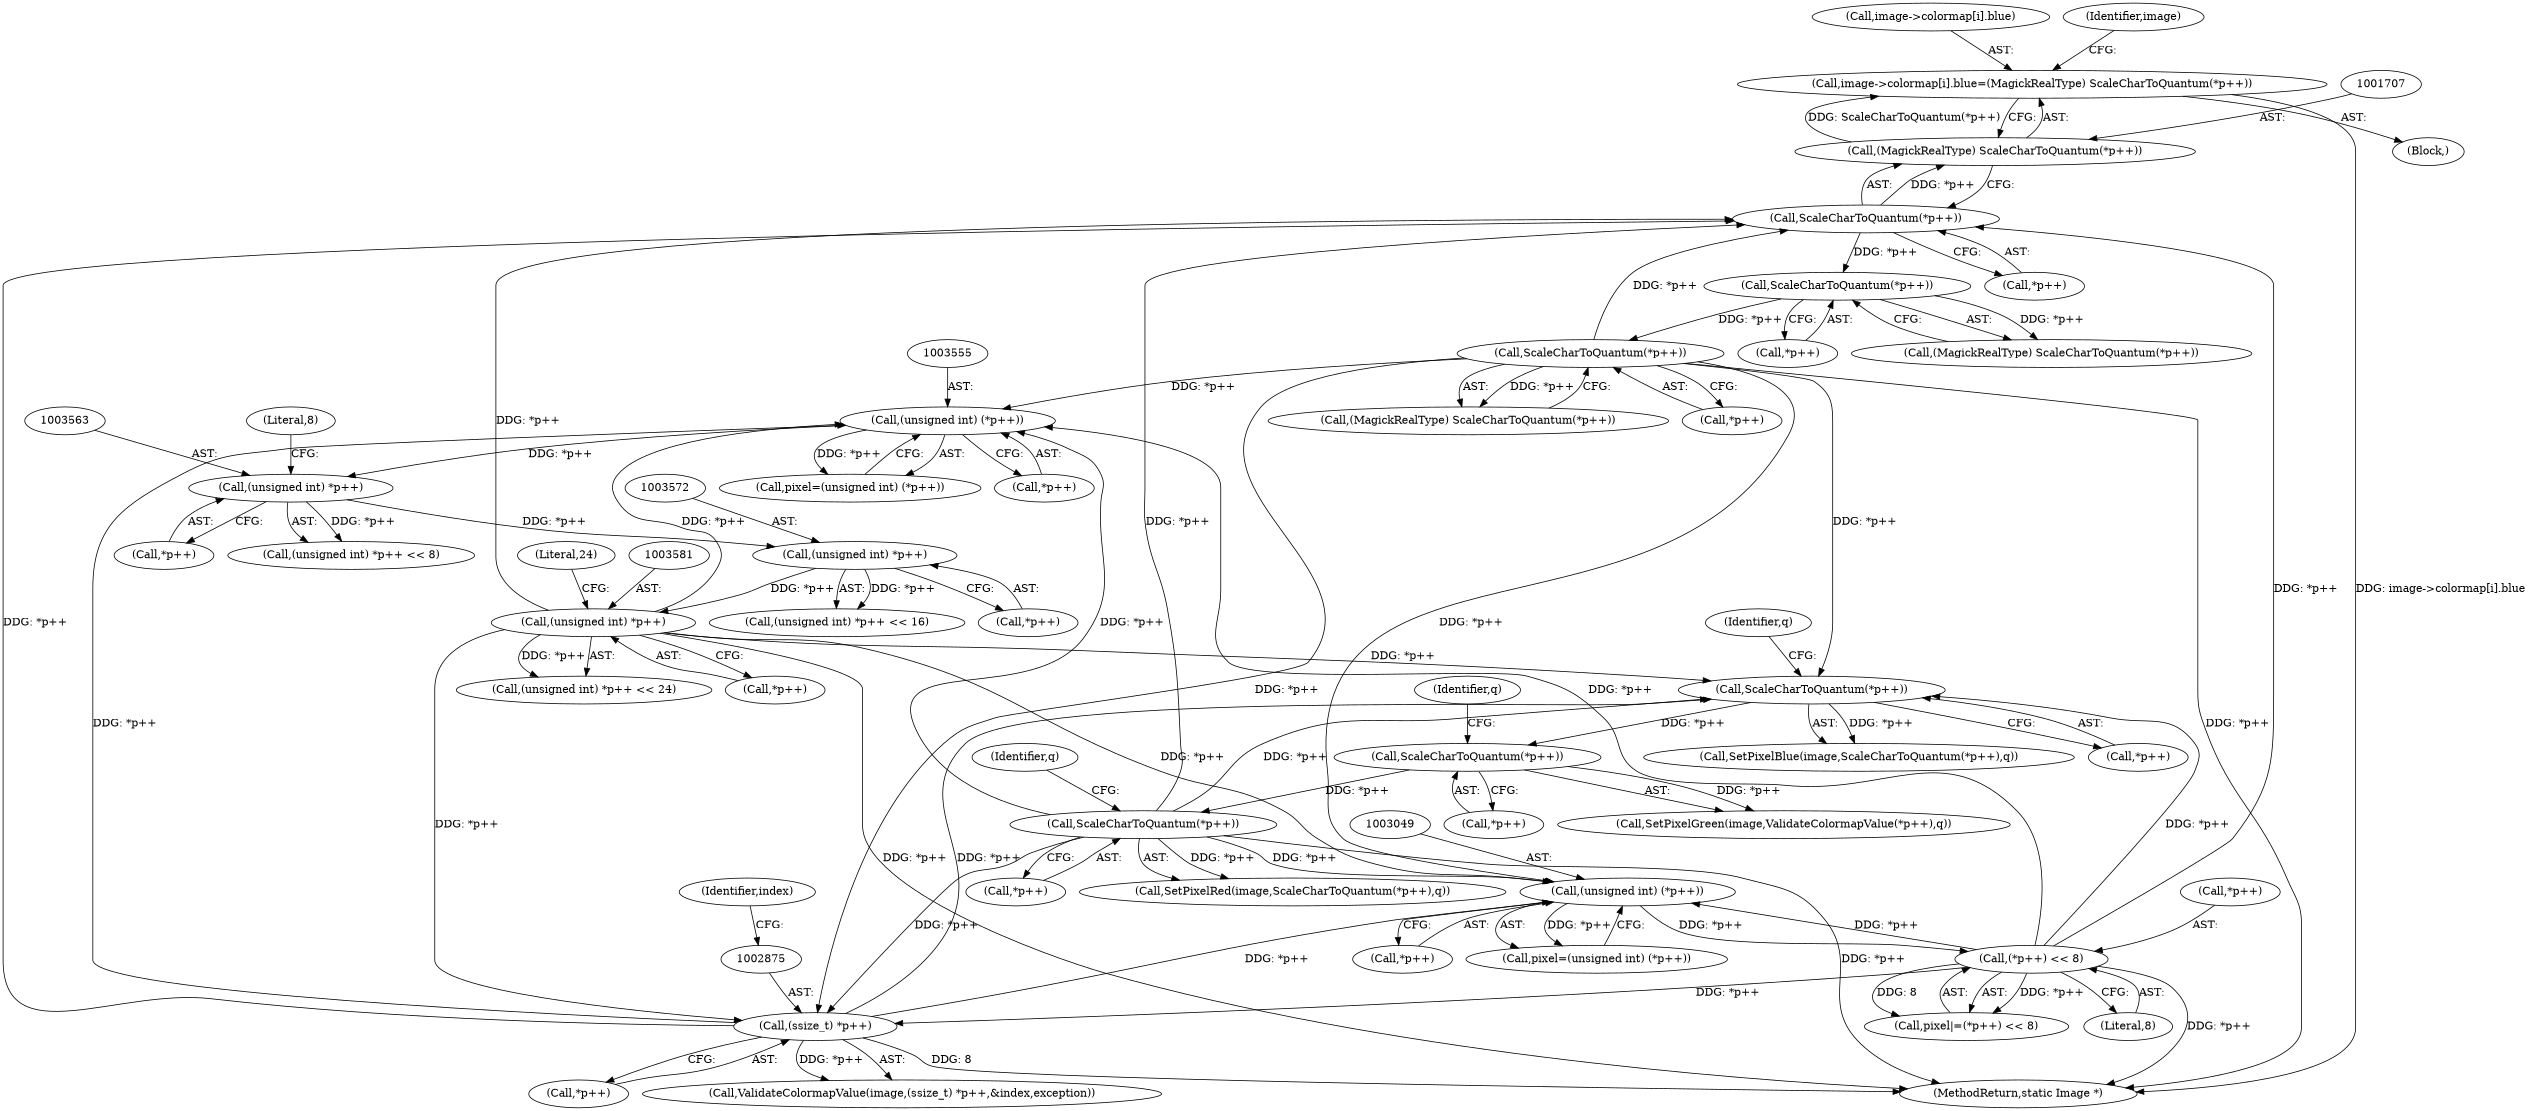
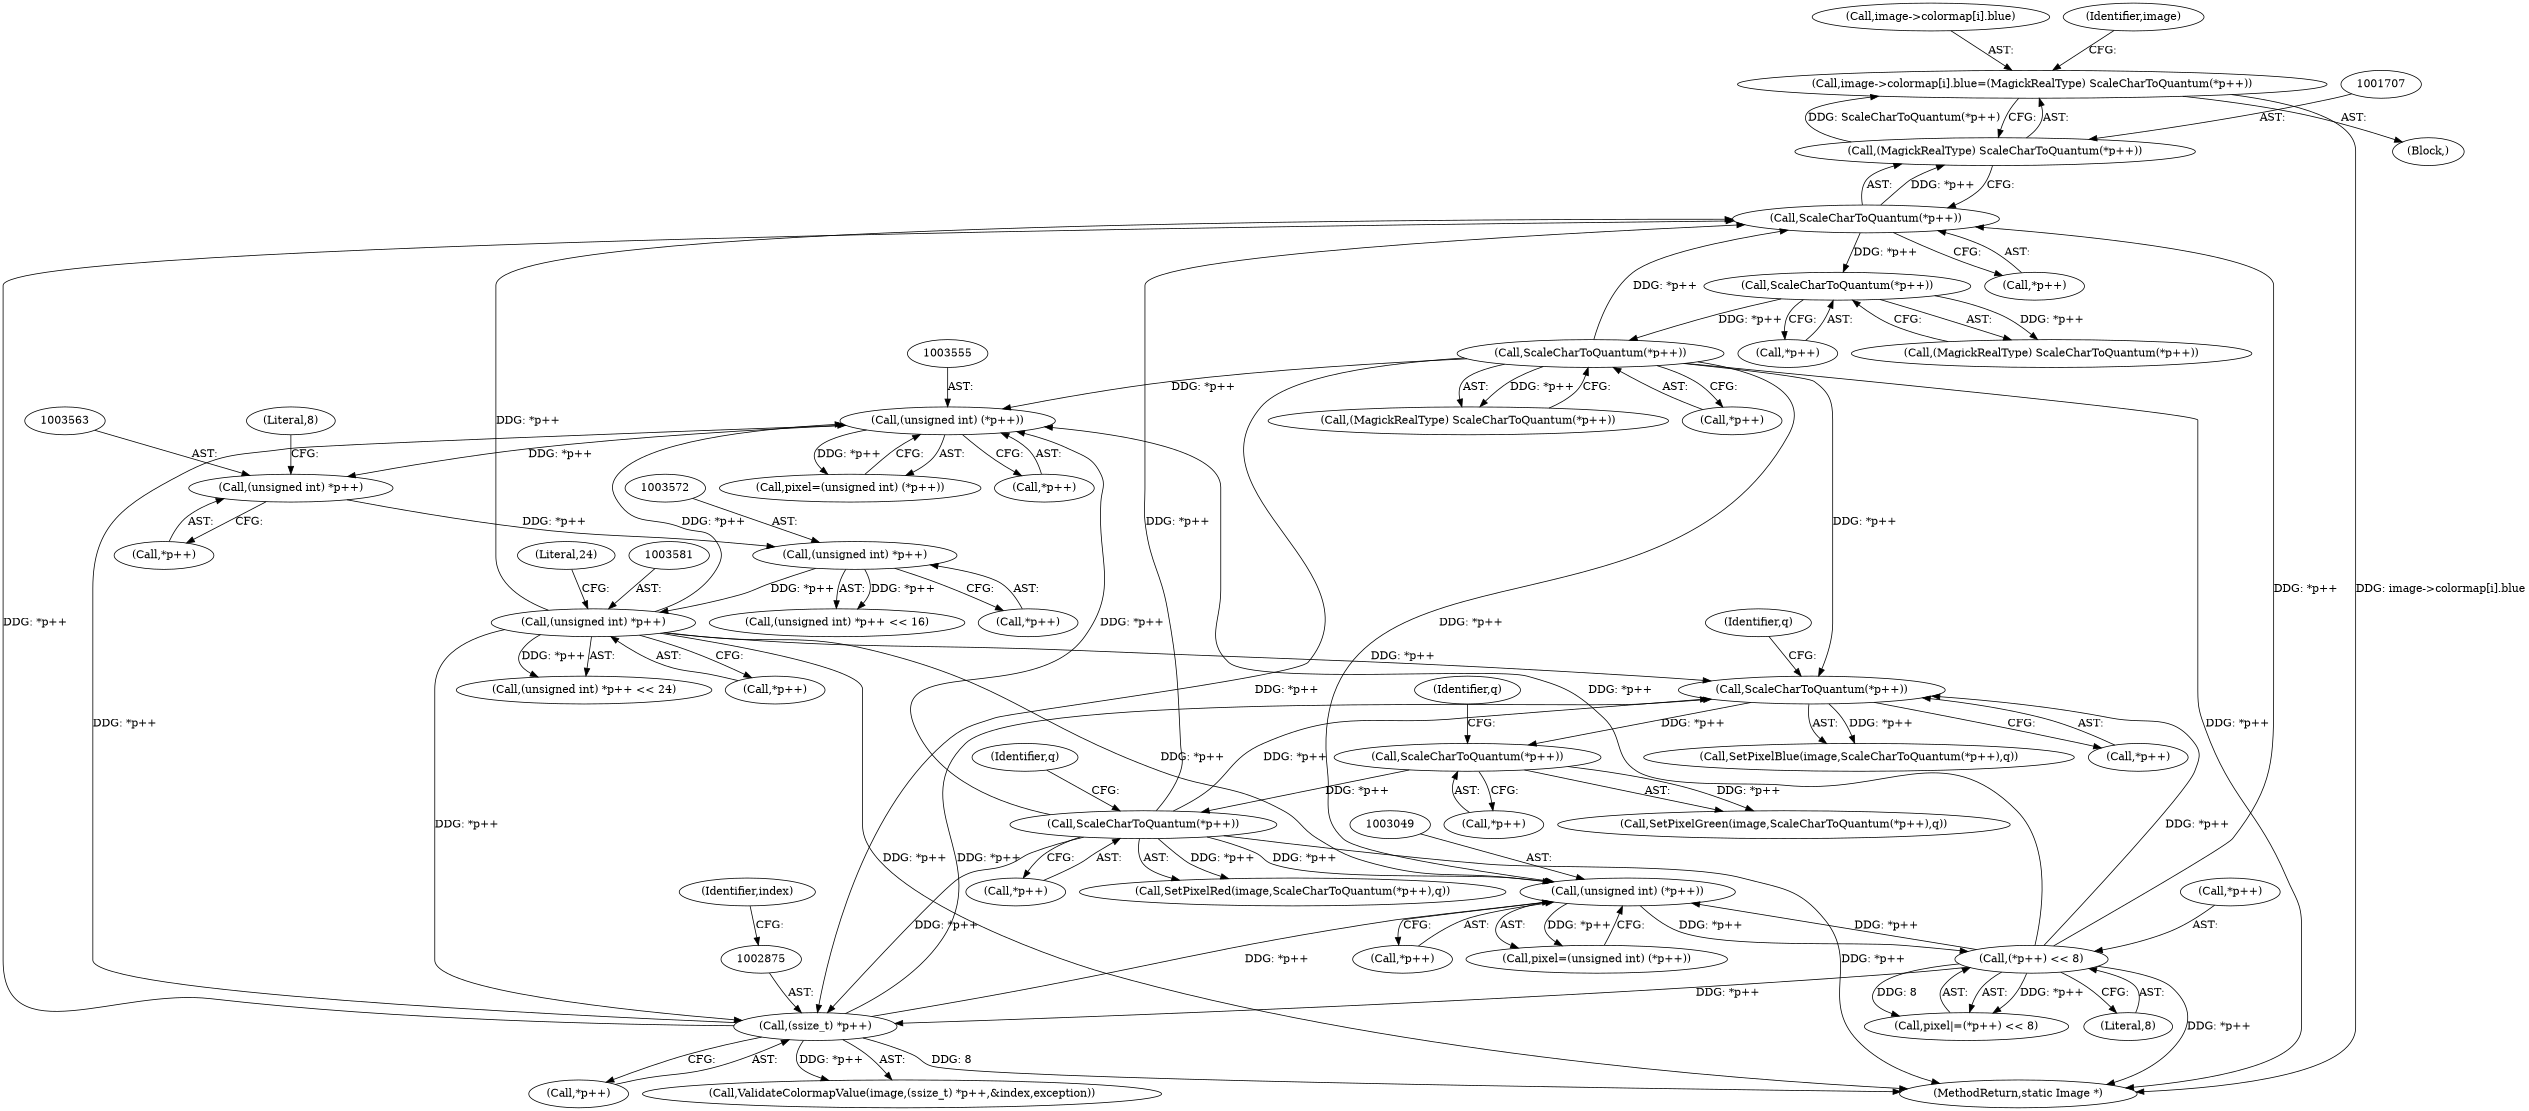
node "(Call,(unsigned int) *p++ << 8)": removed
node "(Call,SetPixelGreen(image,ValidateColormapValue(*p++),q))": label "(Call,SetPixelGreen(image,ValidateColormapValue(*p++),q))" -> "(Call,SetPixelGreen(image,ScaleCharToQuantum(*p++),q))"
